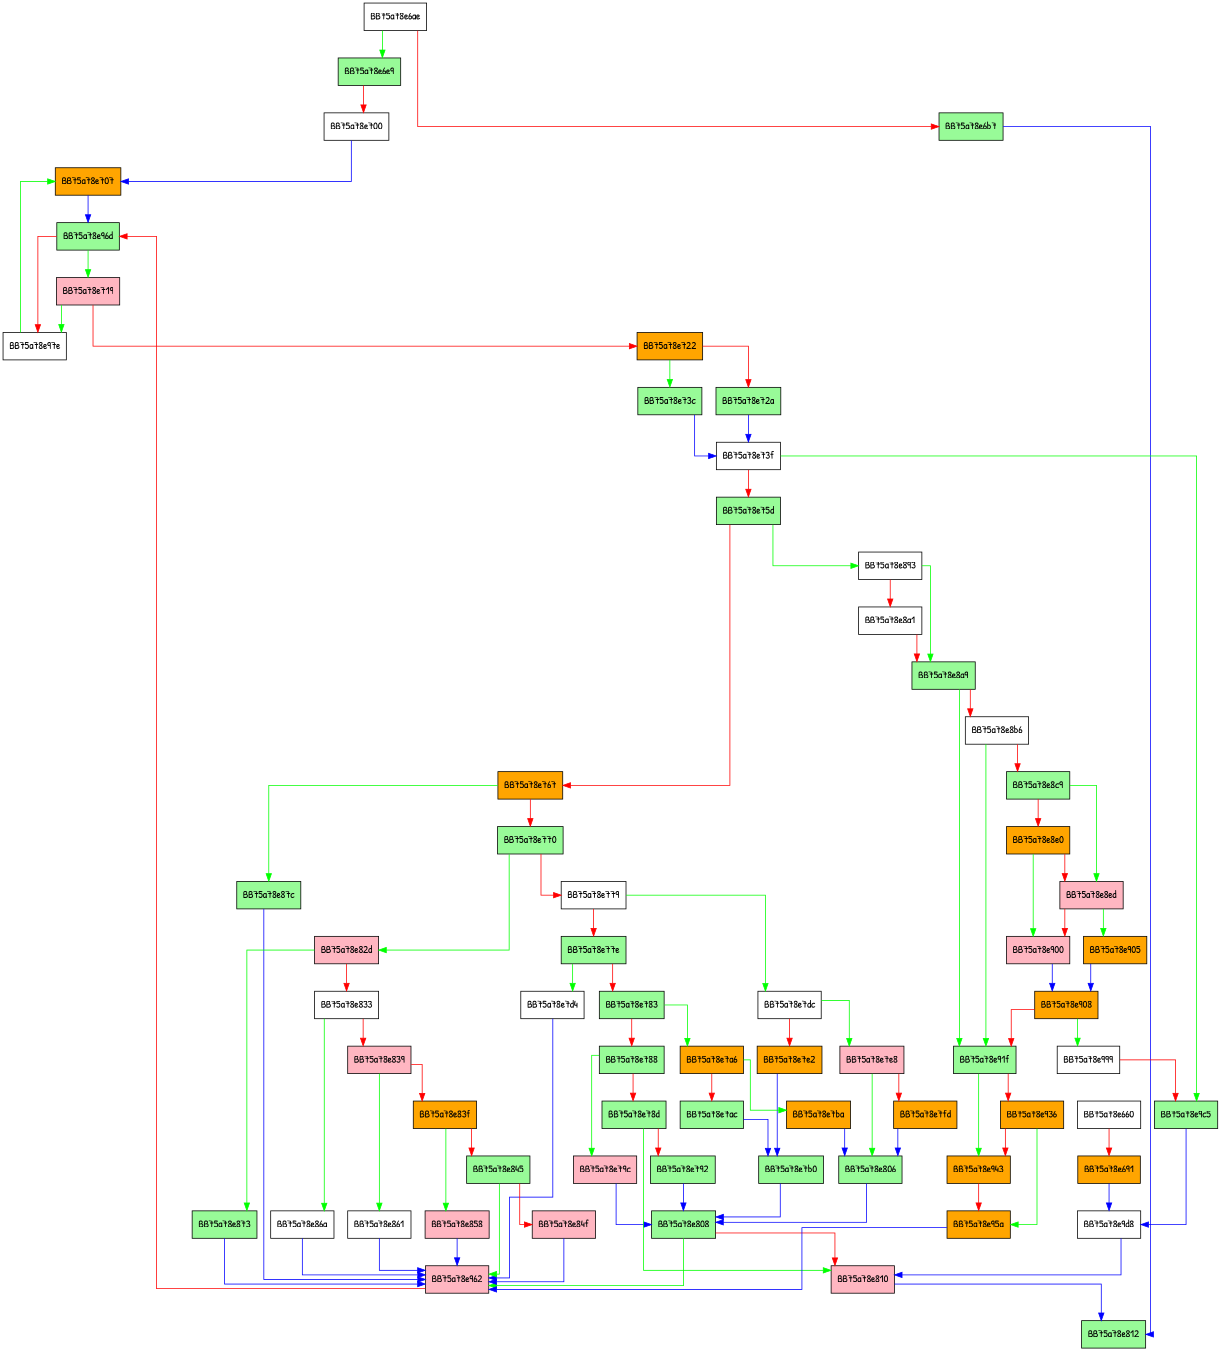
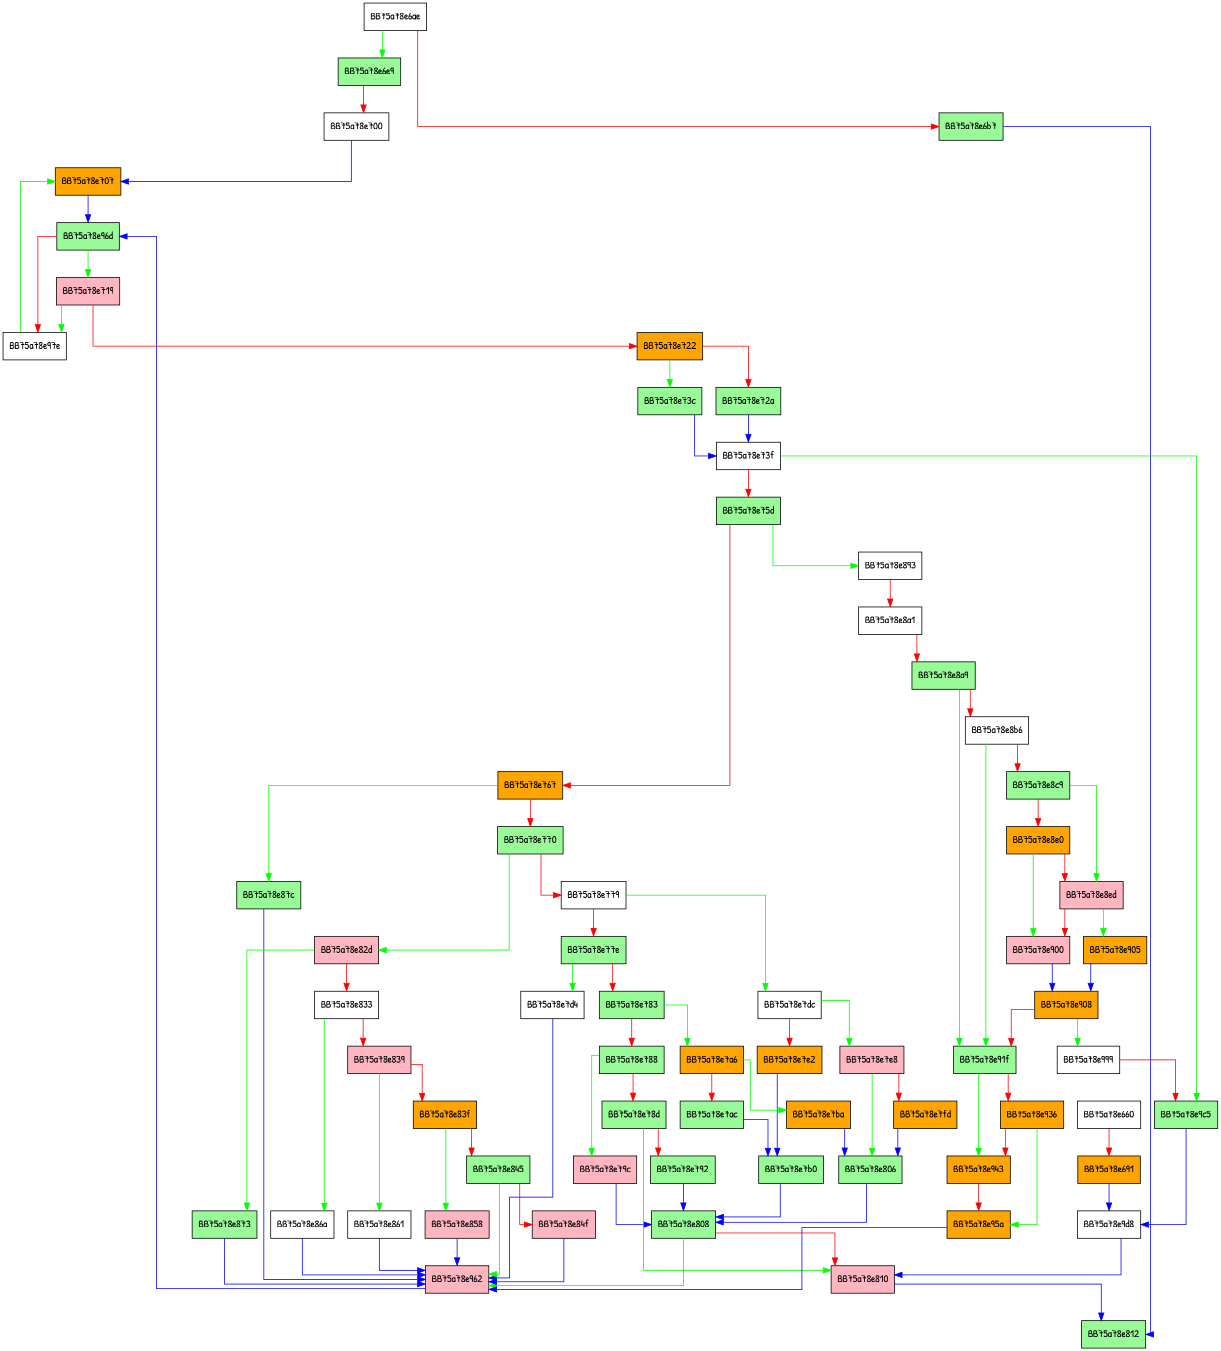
edge "BB75a78e893" -> "BB75a78e8a9": removed
edge "BB75a78e962" -> "BB75a78e96d": color red -> blue
